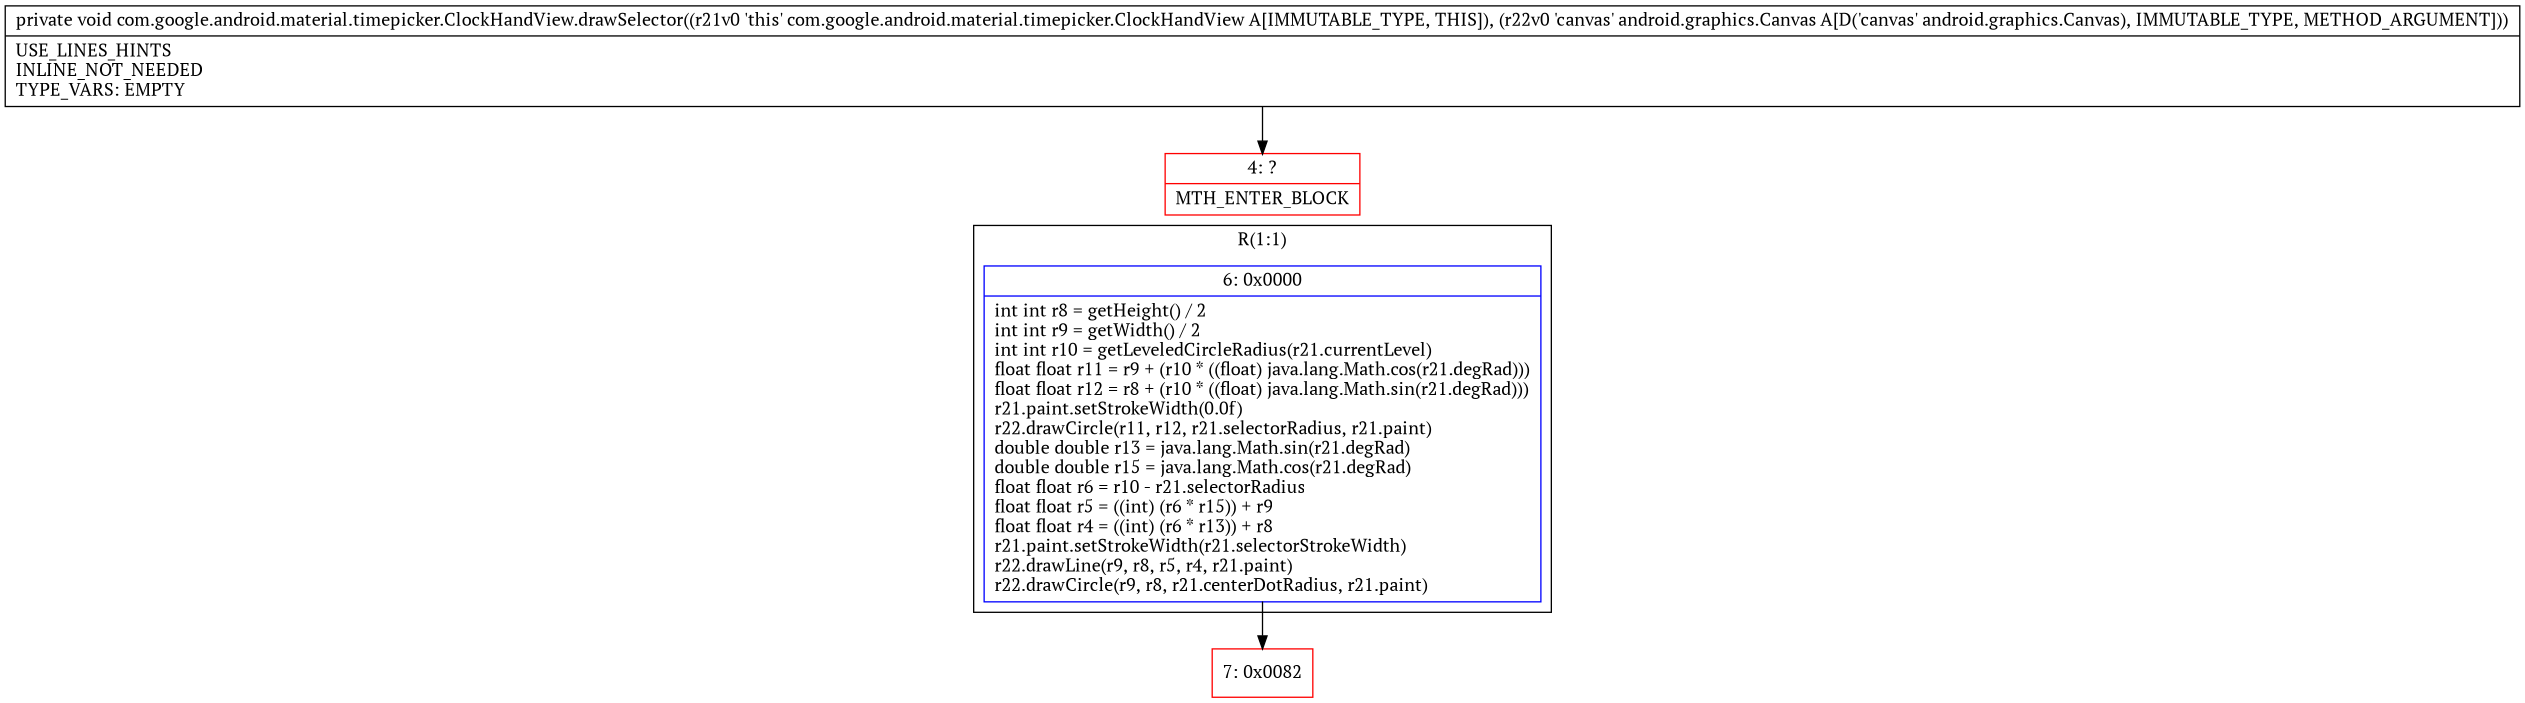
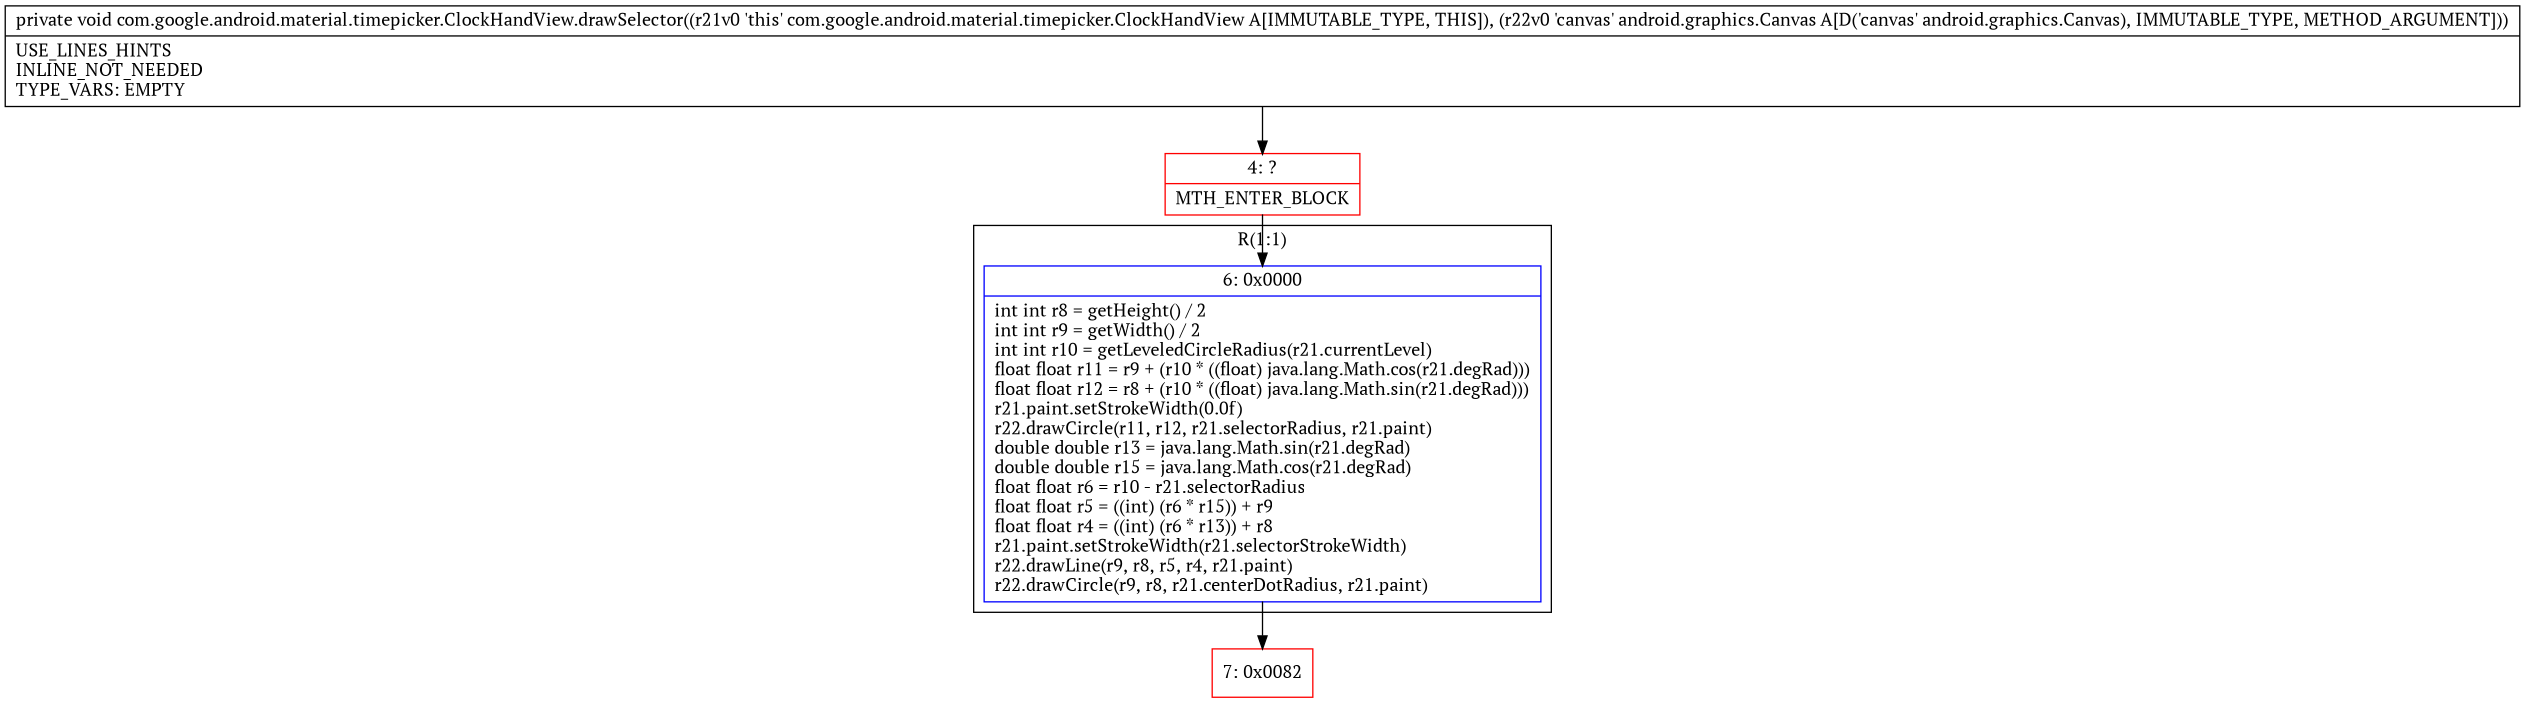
edge "4: ?" -> "6: 0x0000": added
